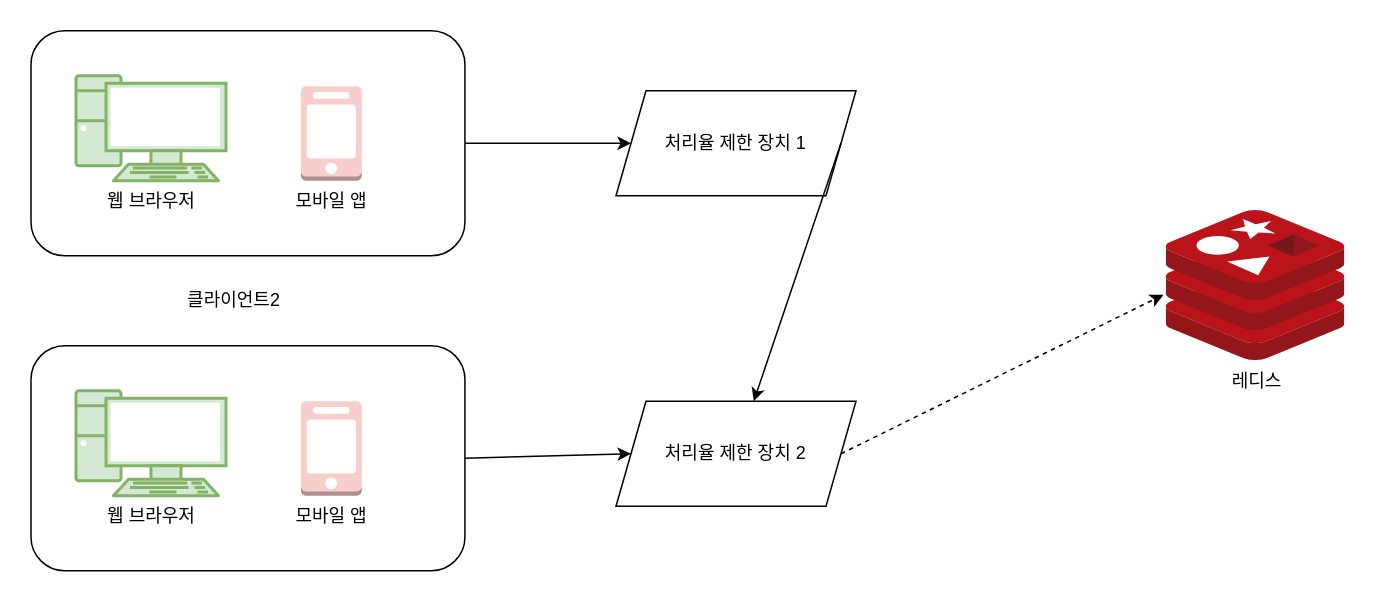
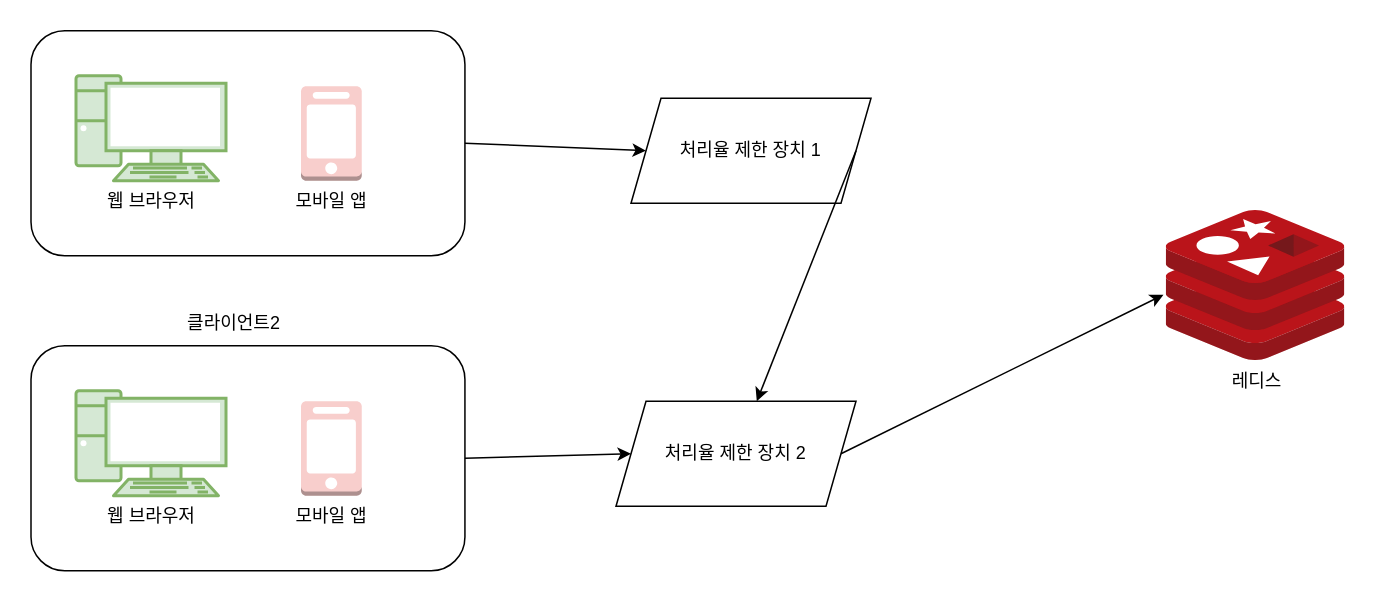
node "처리율 제한 장치 1": moved (736, 143) -> (751, 151)
node "클라이언트2": moved (233, 301) -> (233, 323)
edge "처리율 제한 장치 2" -> "레디스": style dashed -> solid
